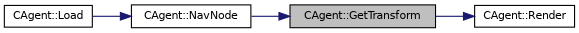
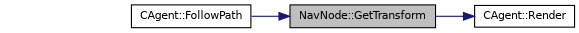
node "CAgent::Load": removed
node "CAgent::NavNode": label "CAgent::NavNode" -> "CAgent::FollowPath"
node "CAgent::GetTransform": label "CAgent::GetTransform" -> "NavNode::GetTransform"
